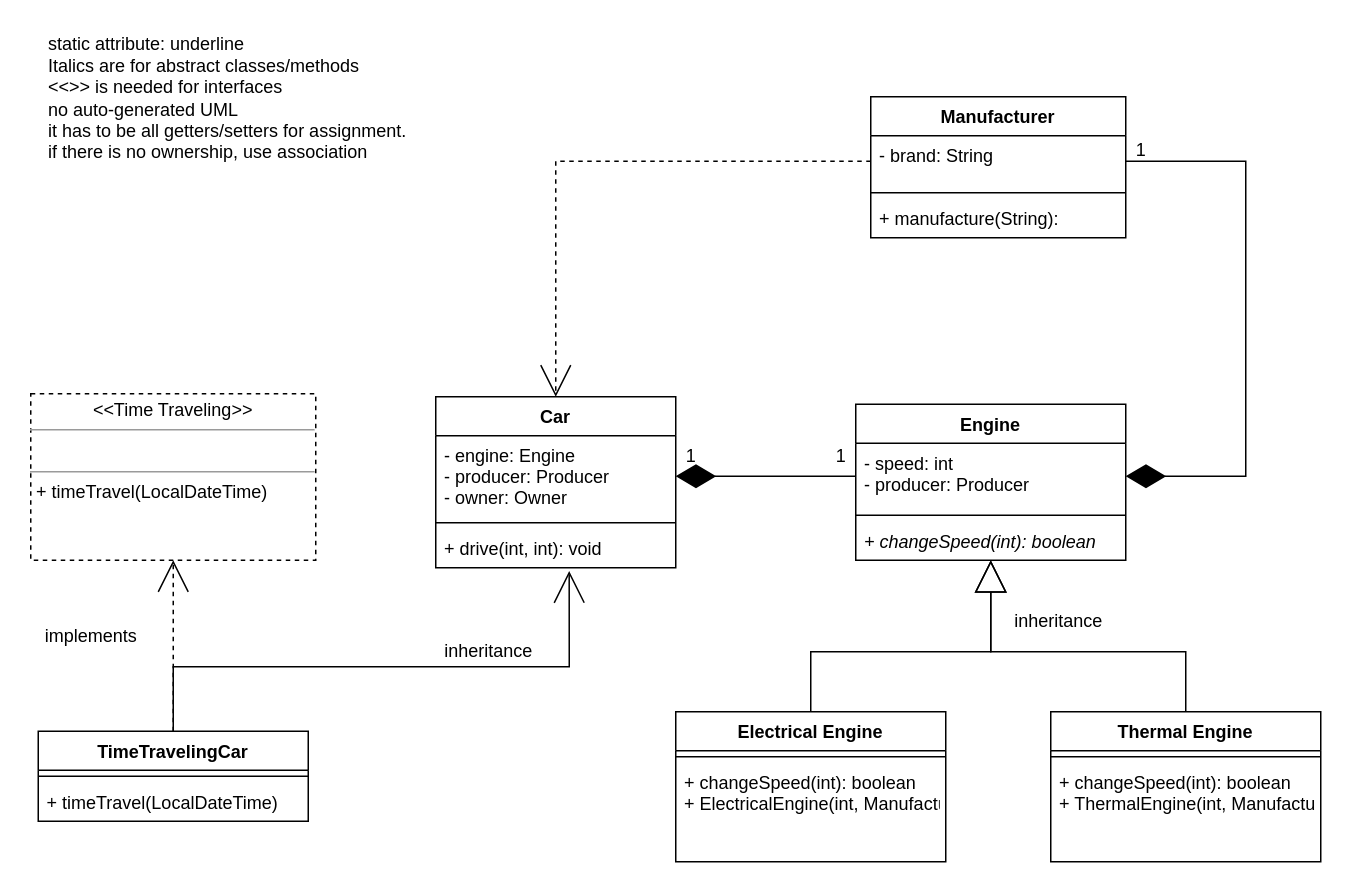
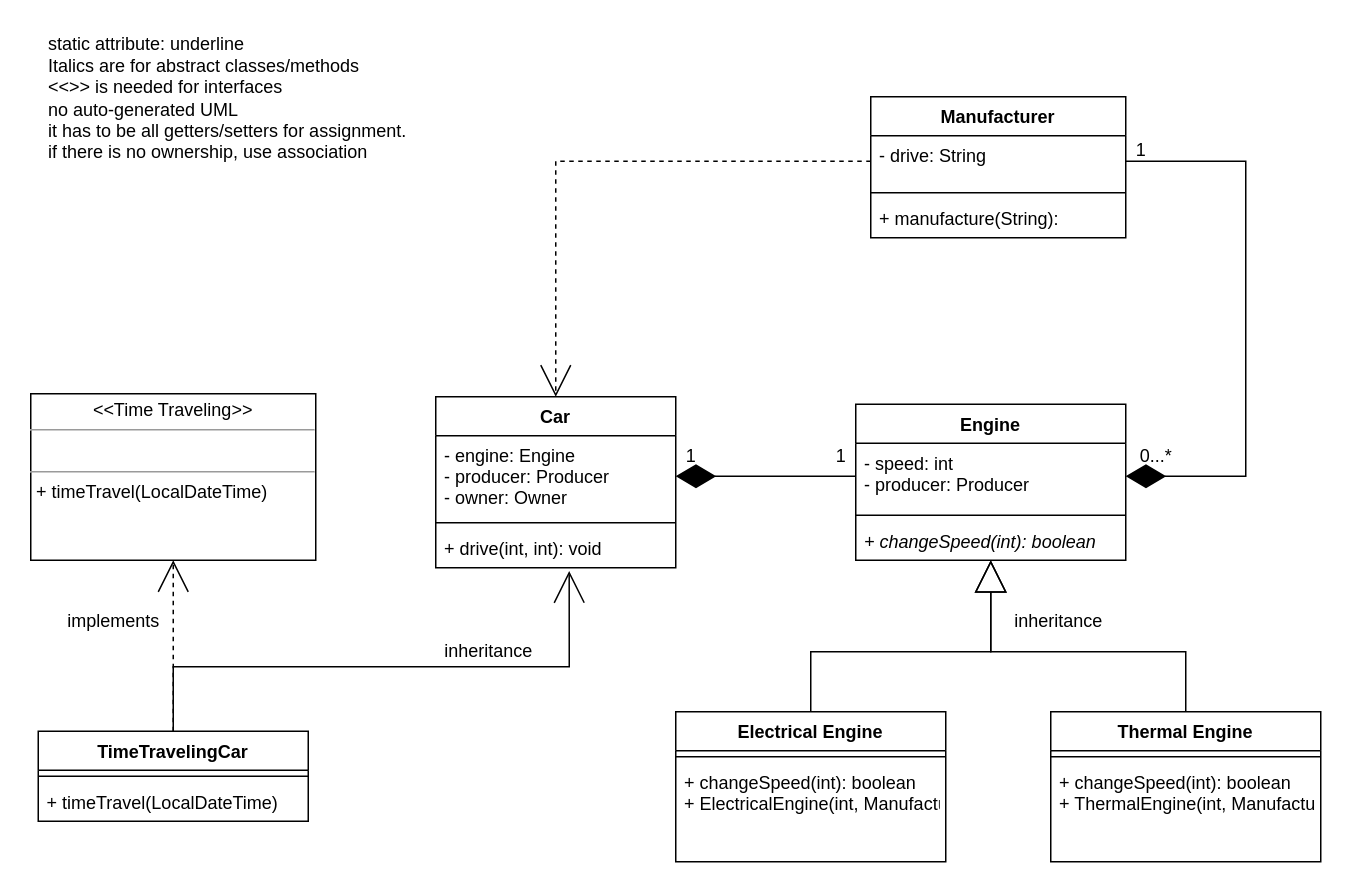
node "- brand: String": label "- brand: String" -> "- drive: String"
node "0...*": added
node "<<Time Traveling>> + timeTravel(LocalDateTime)": style dashed -> solid
node "implements": moved (91, 637) -> (113, 622)
